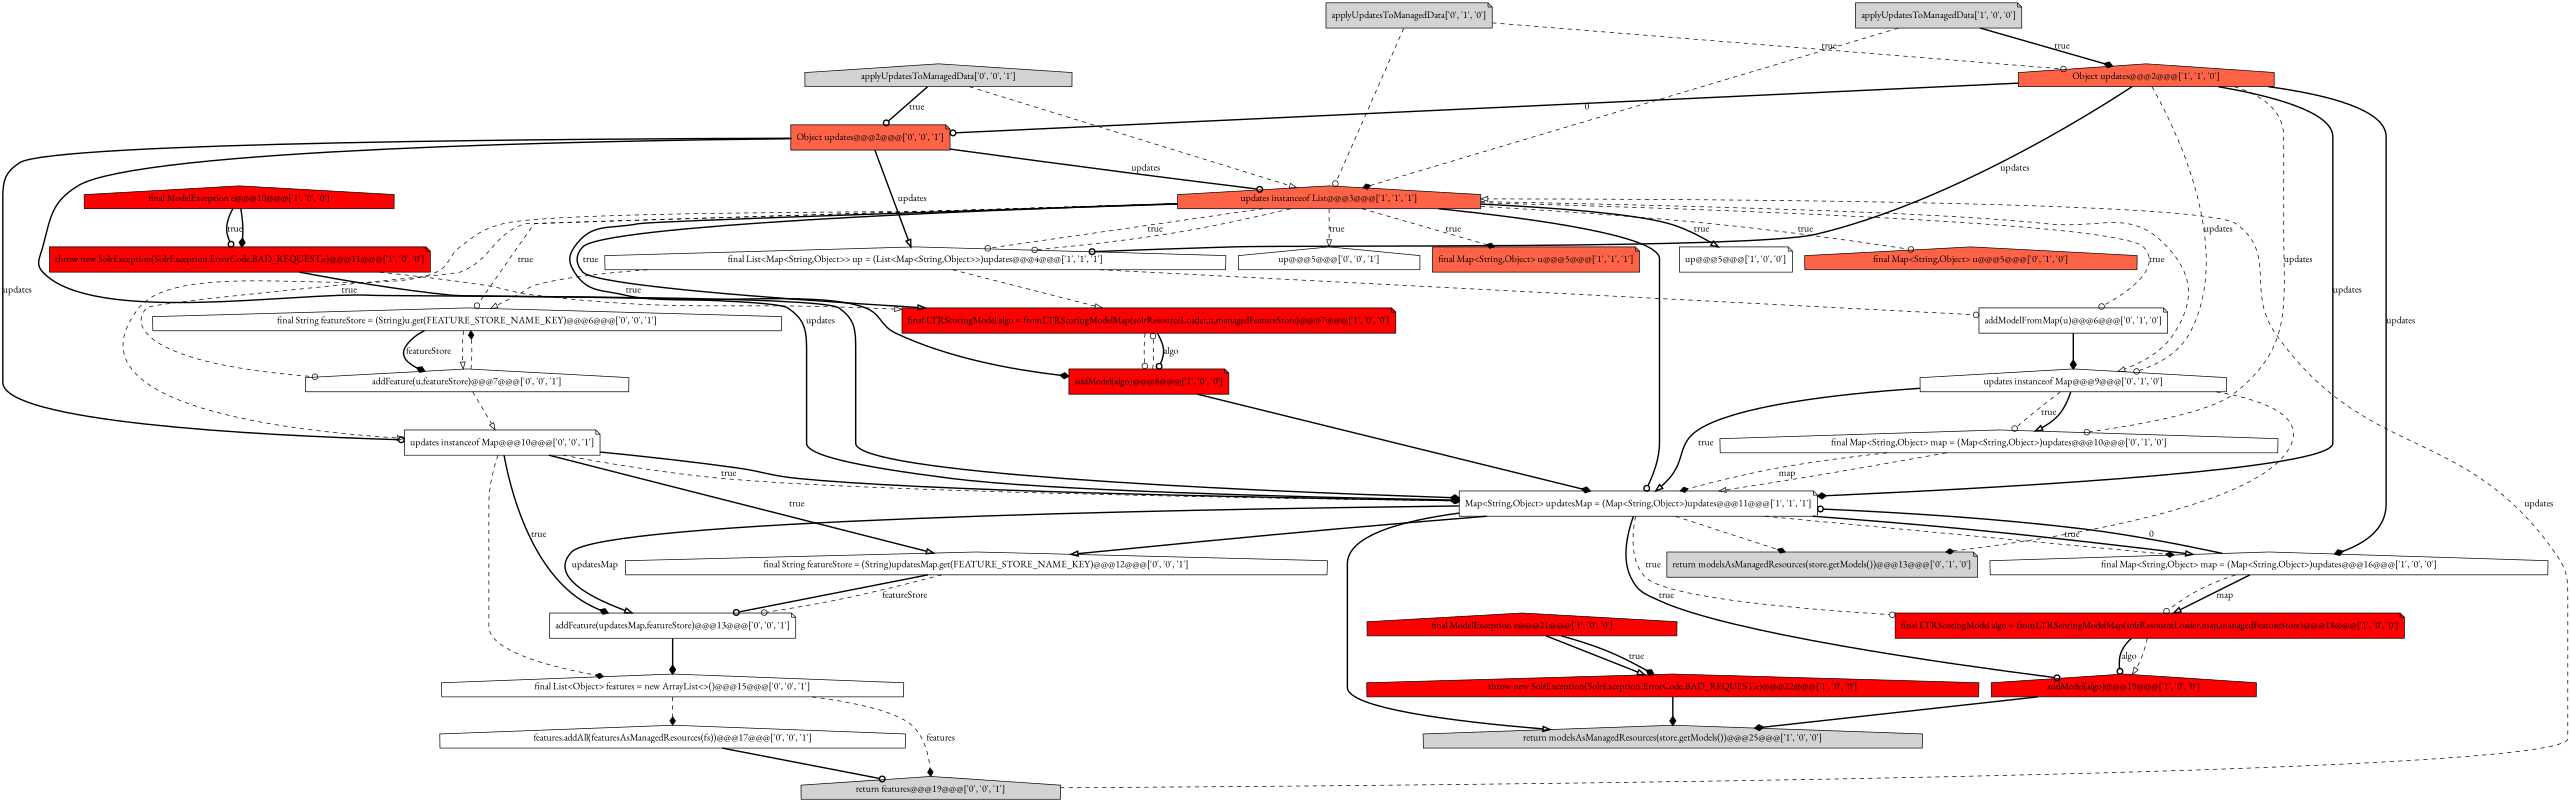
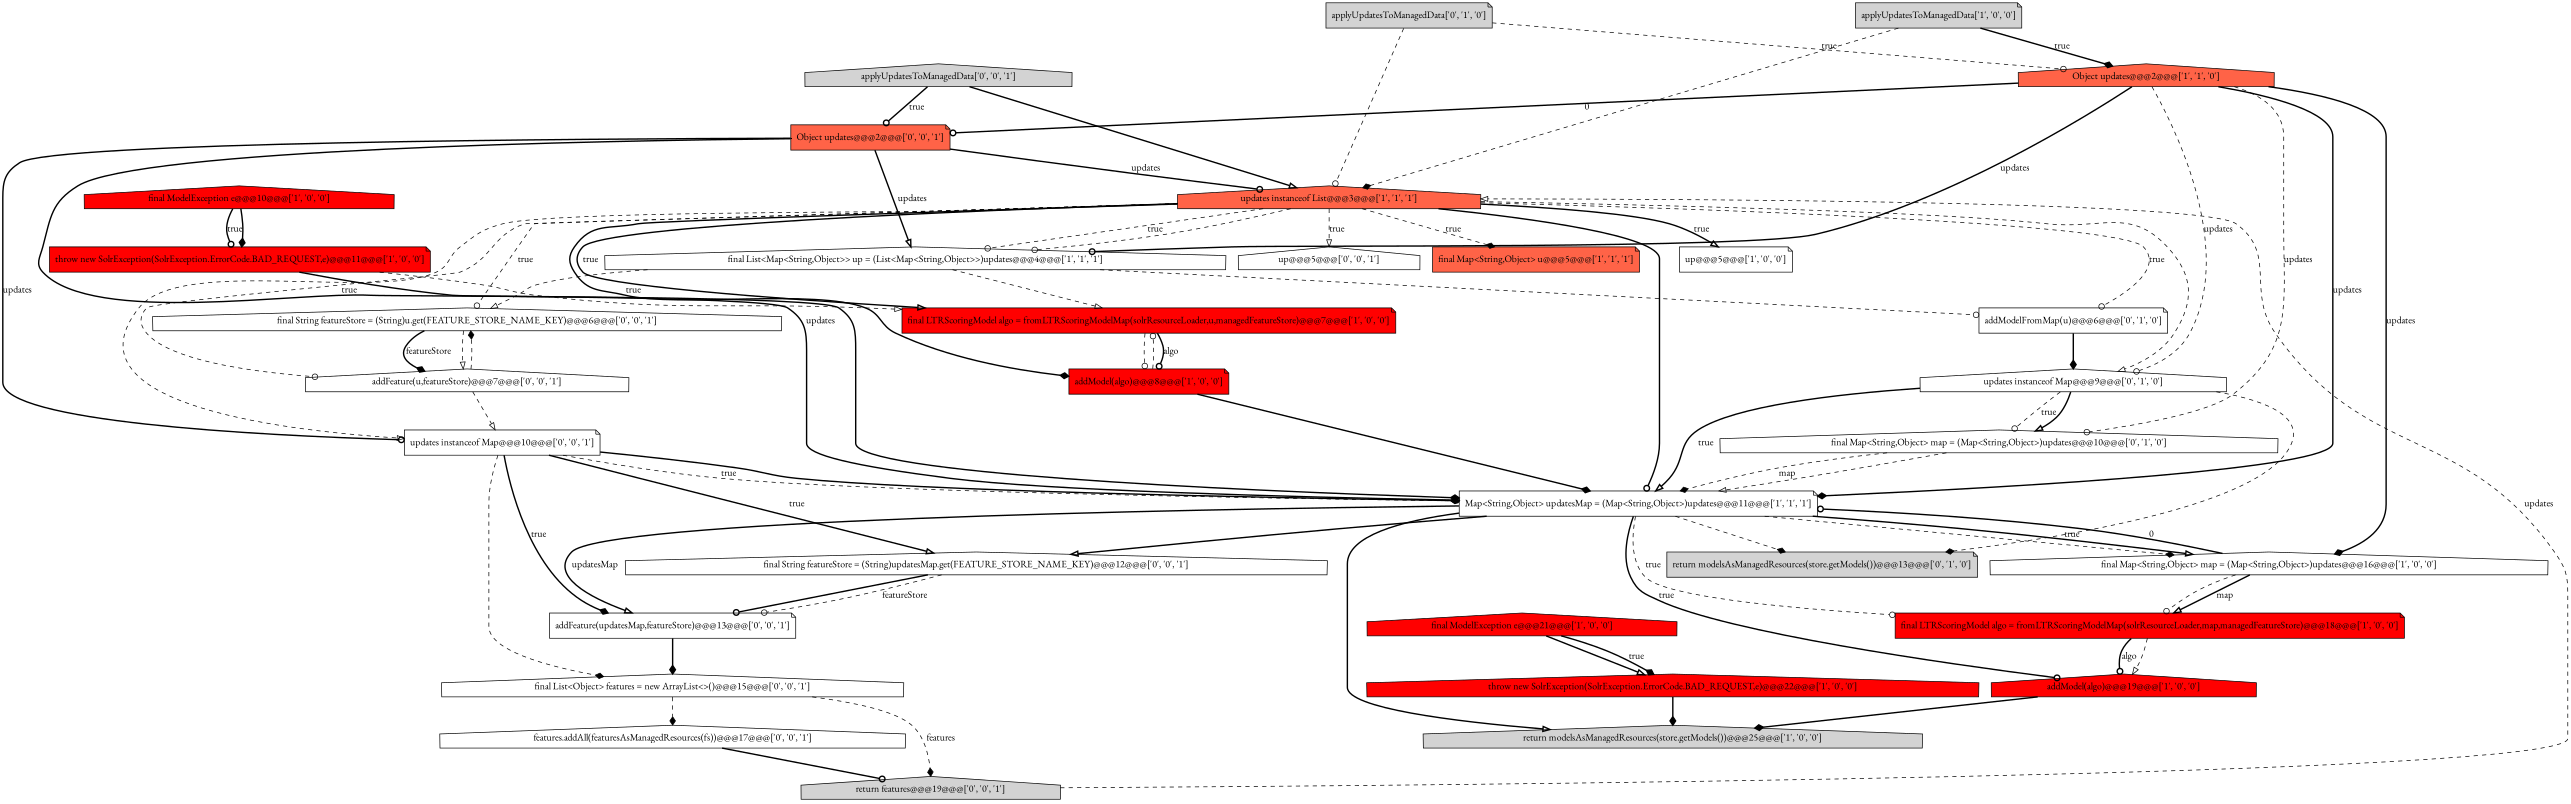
edge "applyUpdatesToManagedData['0', '0', '1']" -> "updates instanceof List@@@3@@@['1', '1', '1']": style dashed -> bold
node "final Map<String,Object> u@@@5@@@['0', '1', '0']": removed
